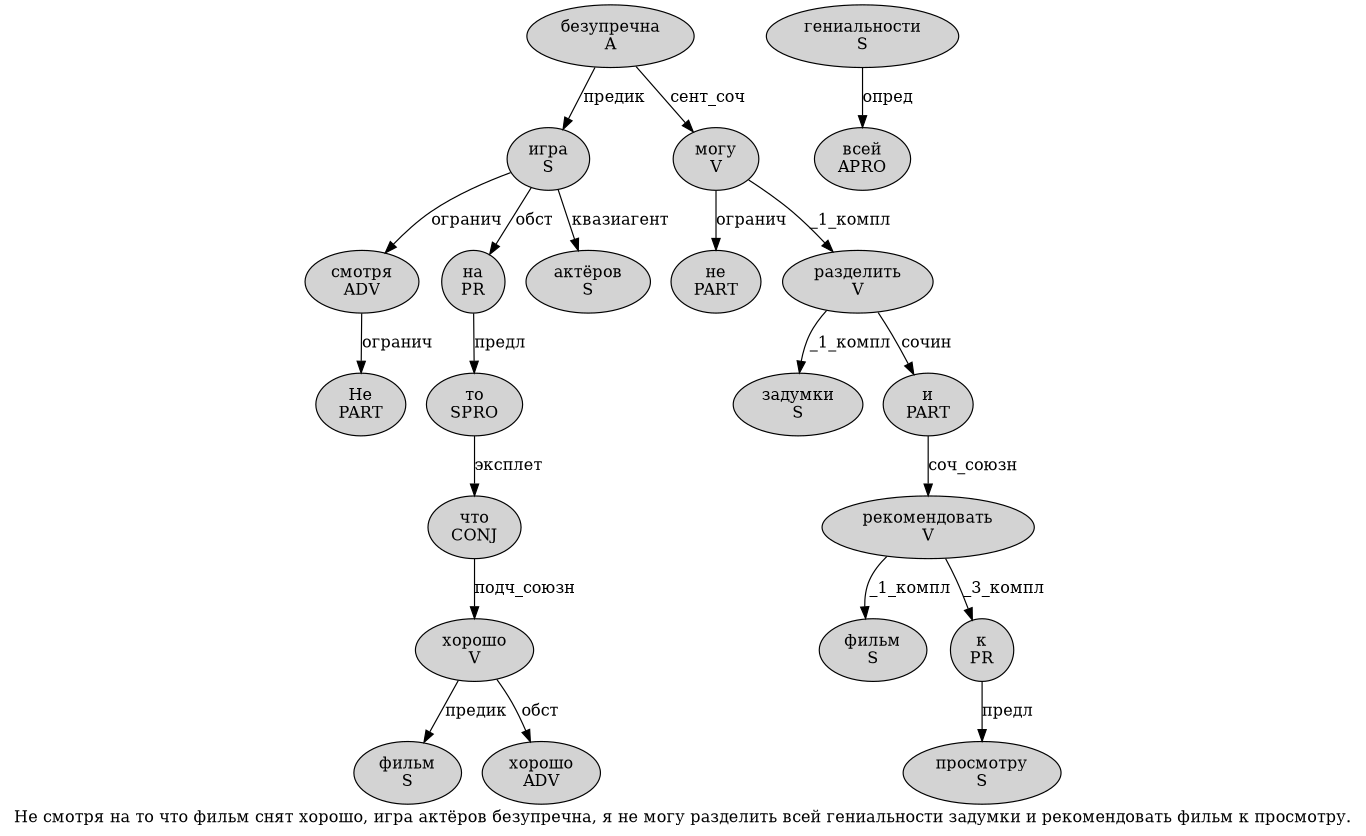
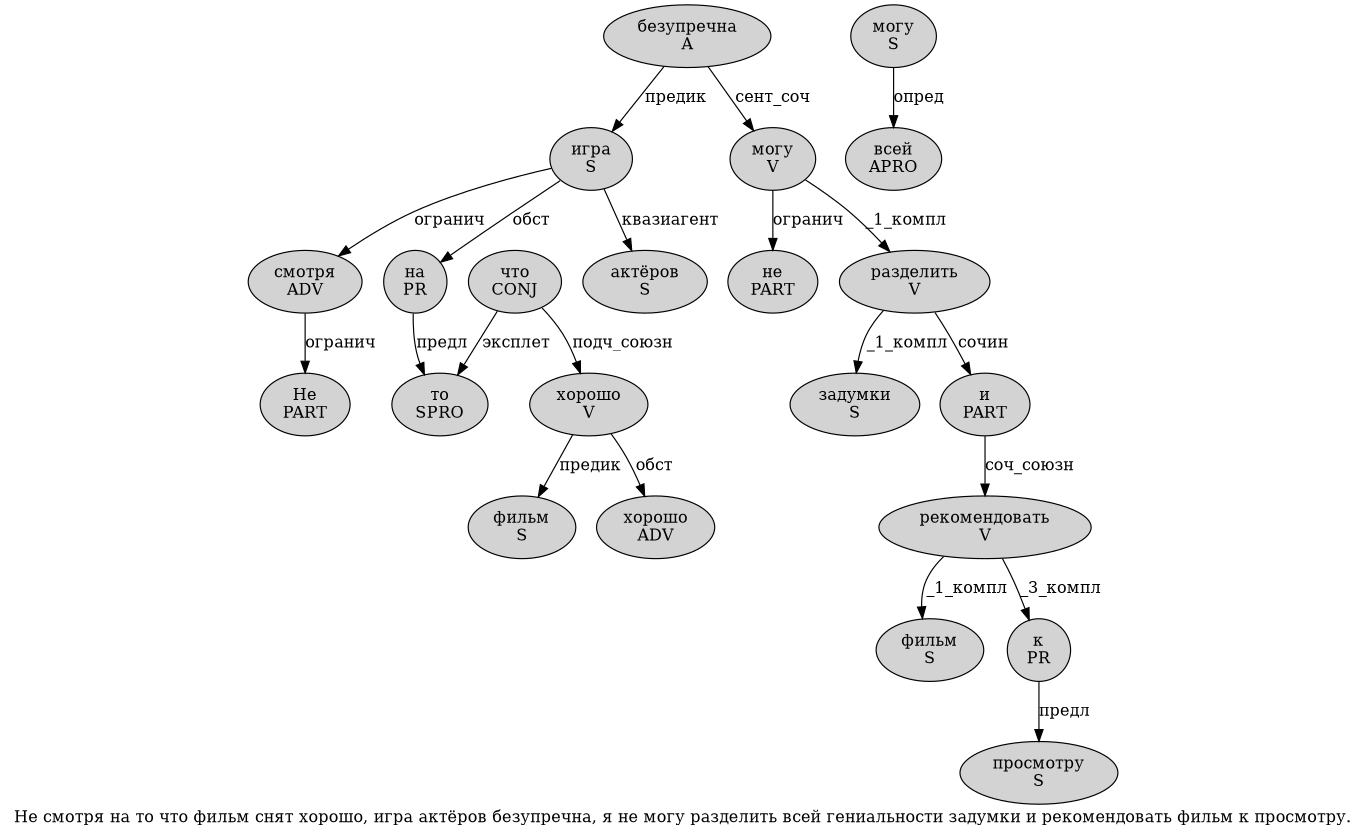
node "гениальности S": label "гениальности S" -> "могу S"
edge "то SPRO" -> "что CONJ": reversed
